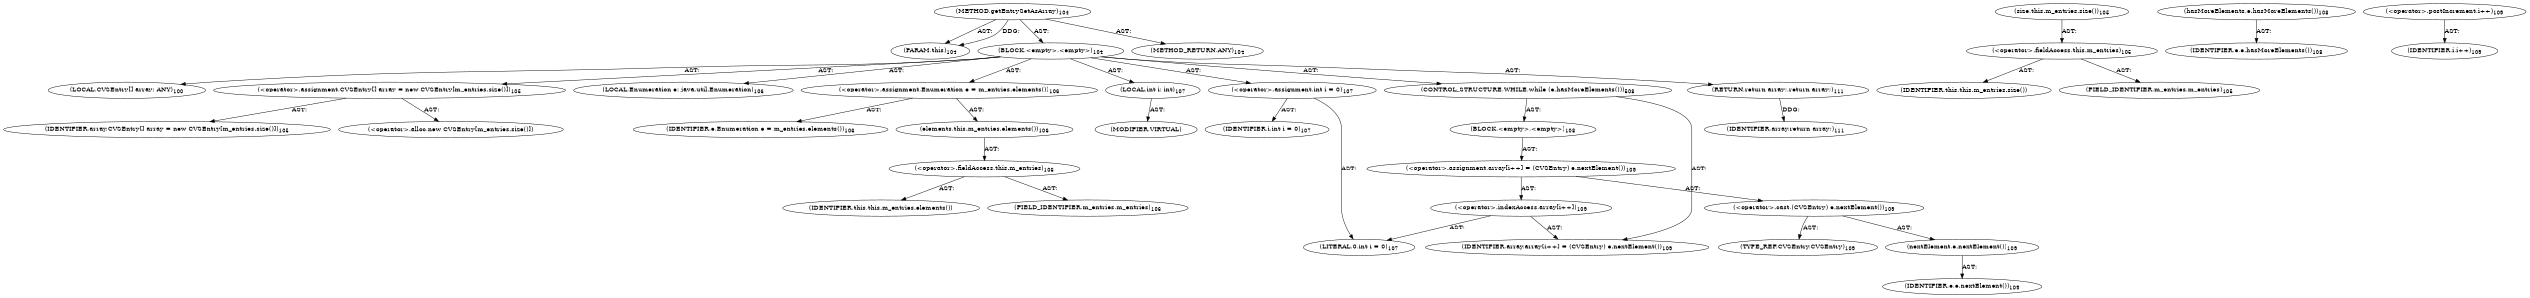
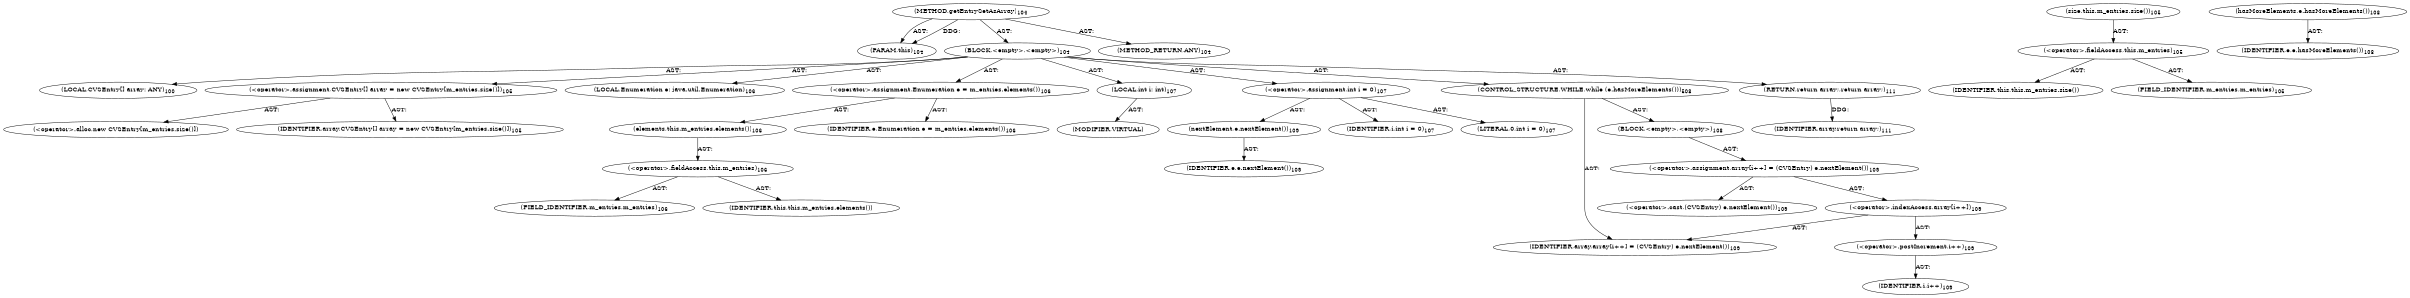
edge "(<operator>.indexAccess,array[i++])" -> "(LITERAL,0,int i = 0)": now "(<operator>.indexAccess,array[i++])" -> "(<operator>.postIncrement,i++)"
edge "(<operator>.cast,(CVSEntry) e.nextElement())" -> "(nextElement,e.nextElement())": now "(<operator>.assignment,int i = 0)" -> "(nextElement,e.nextElement())"
node "(TYPE_REF,CVSEntry,CVSEntry)": removed
